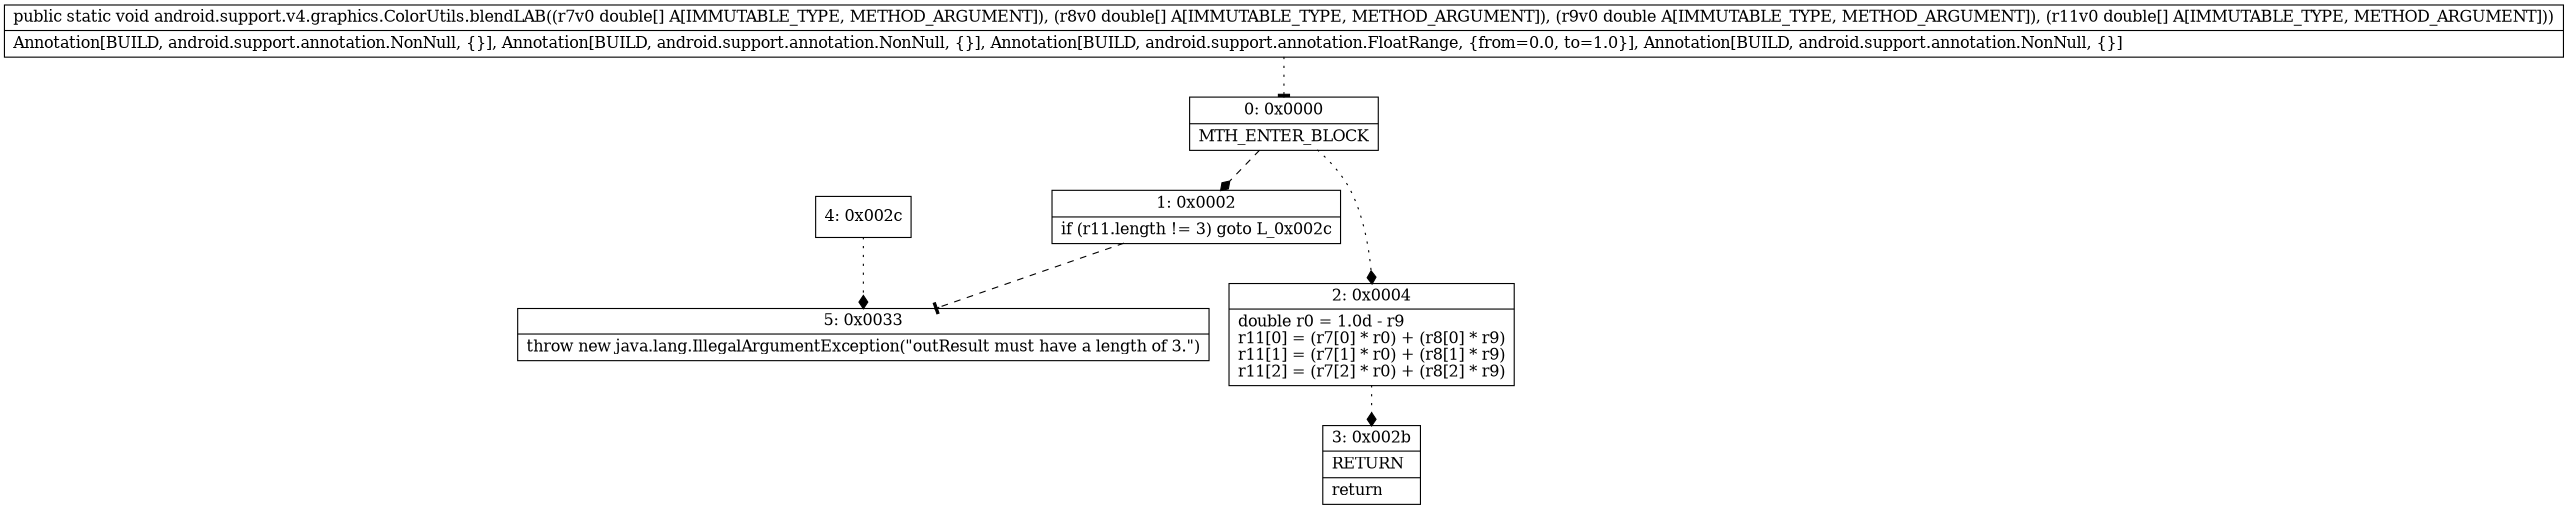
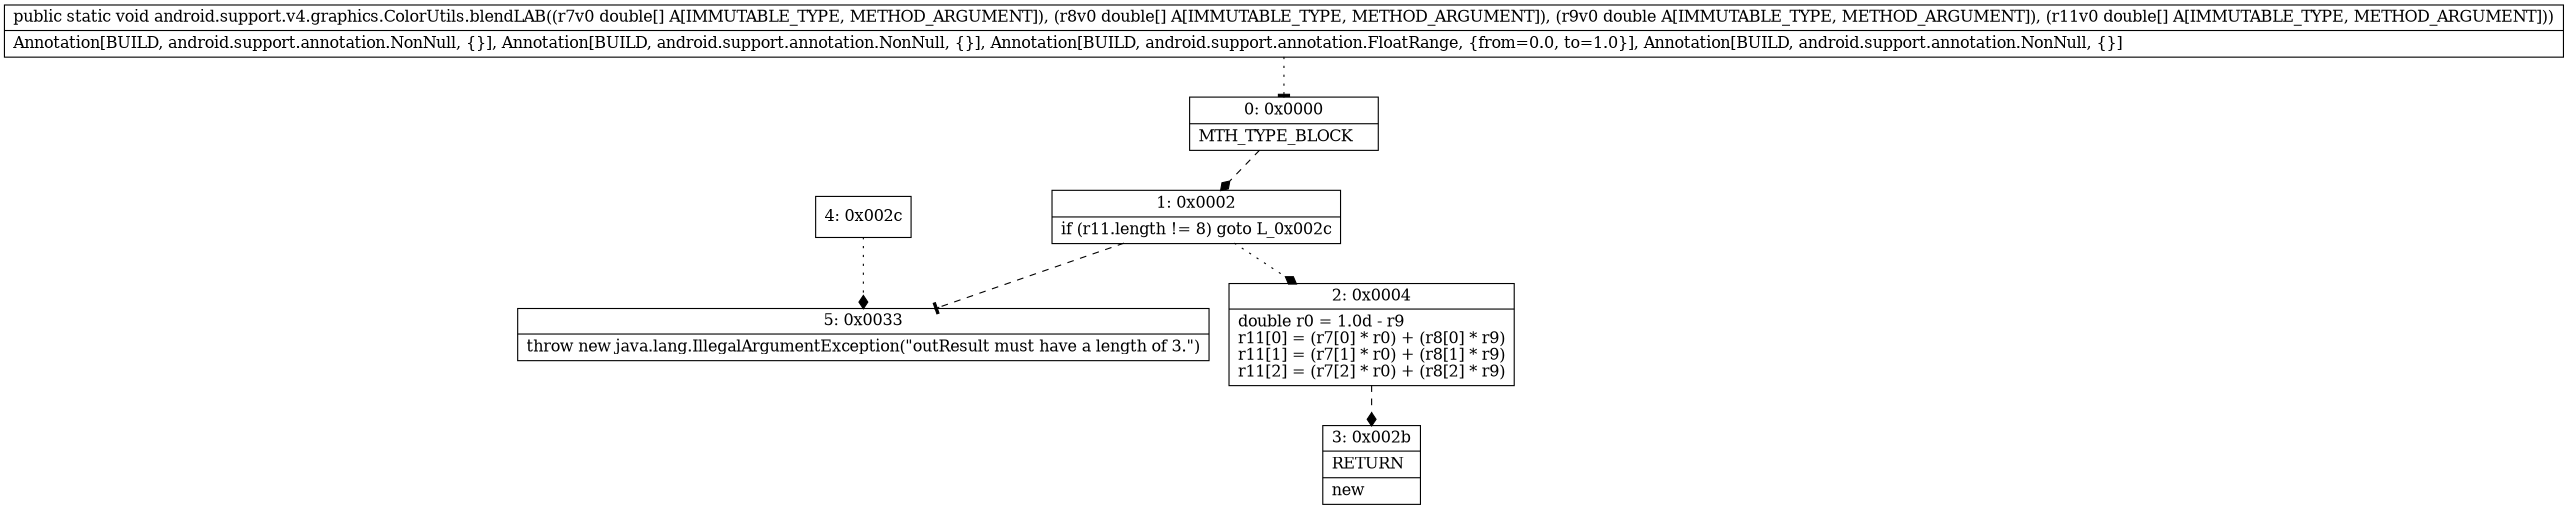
node "0: 0x0000": text "MTH_ENTER_BLOCK" -> "MTH_TYPE_BLOCK"
edge "0: 0x0000" -> "2: 0x0004": now "1: 0x0002" -> "2: 0x0004"
node "1: 0x0002": text "if (r11.length != 3) goto L_0x002c" -> "if (r11.length != 8) goto L_0x002c"
edge "2: 0x0004" -> "3: 0x002b": style dotted -> dashed
node "3: 0x002b": text "return" -> "new"
